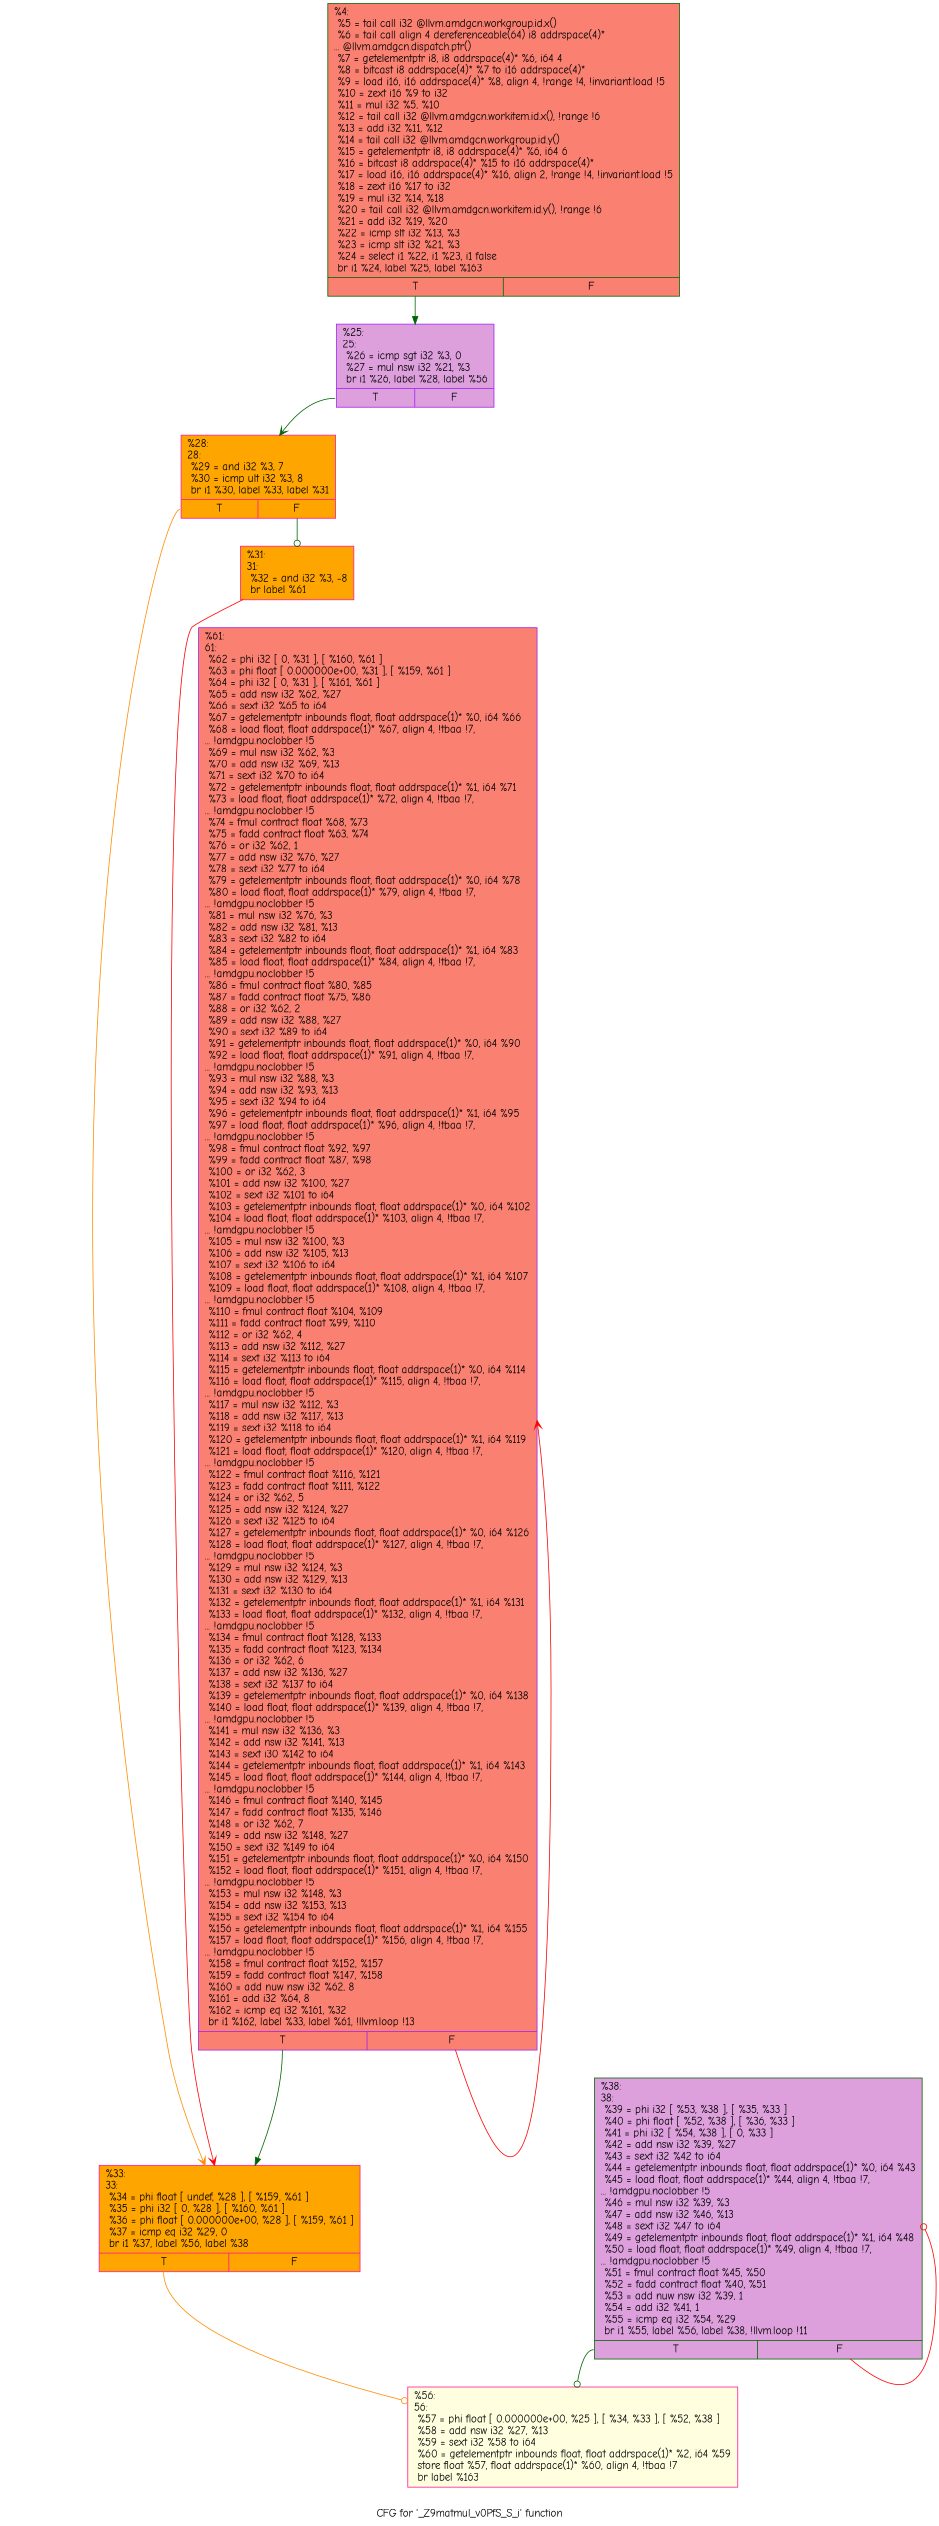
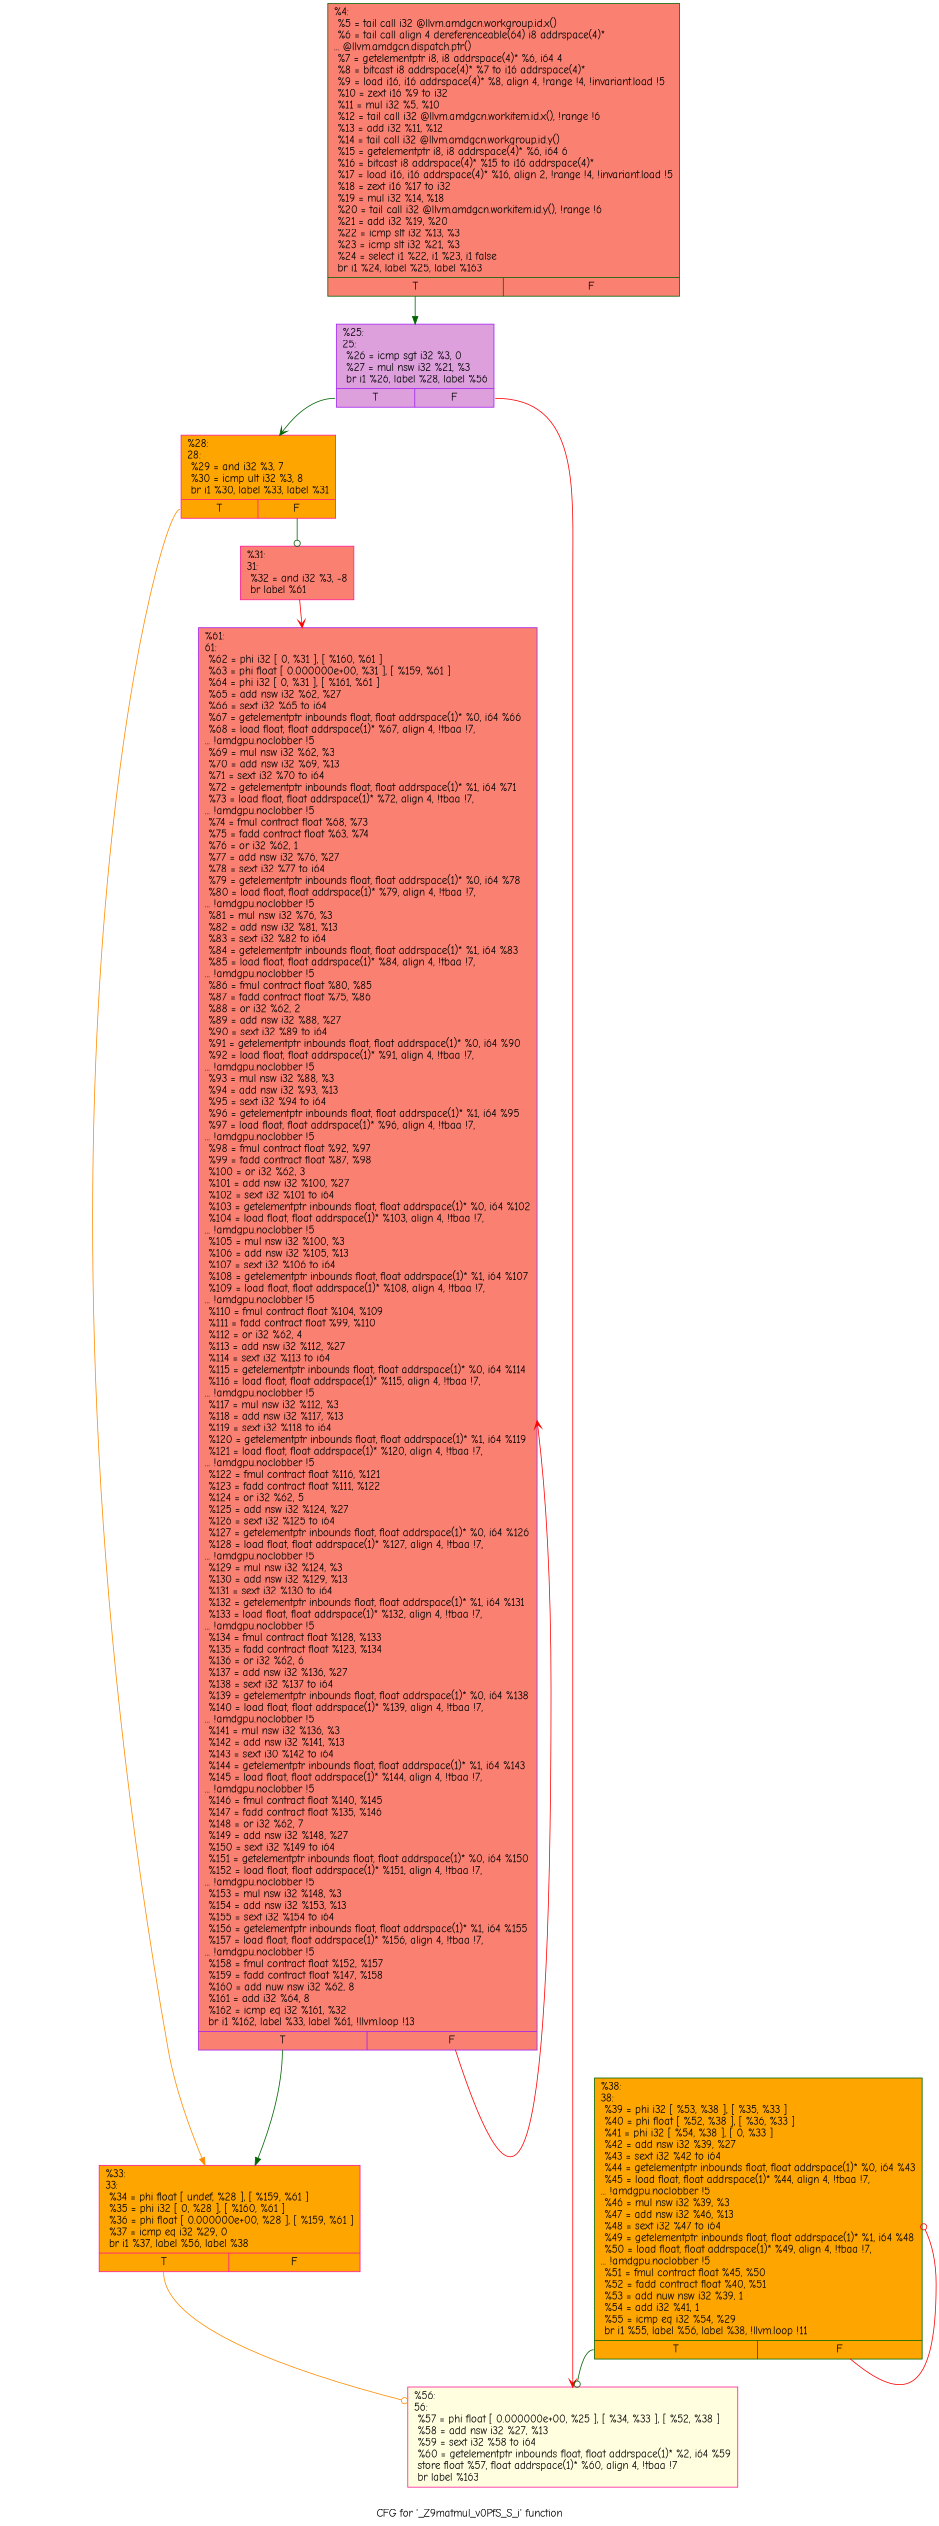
node "%31:": fillcolor orange -> salmon
edge "%28:" -> "%33:": arrowhead vee -> normal
edge "%31:" -> "%33:": now "%31:" -> "%61:"
edge "%25:" -> "%56:": added
node "%38:": fillcolor plum -> orange
